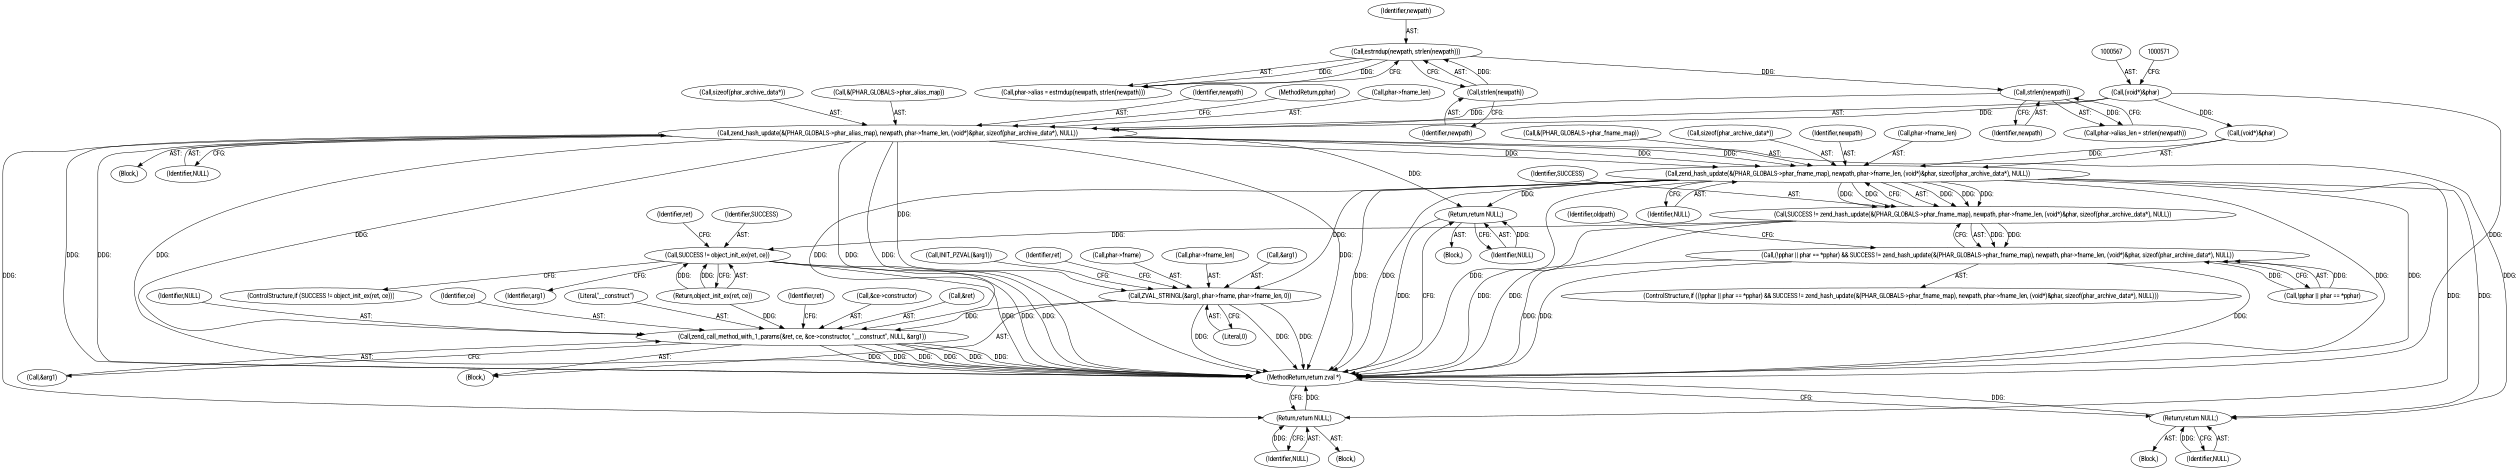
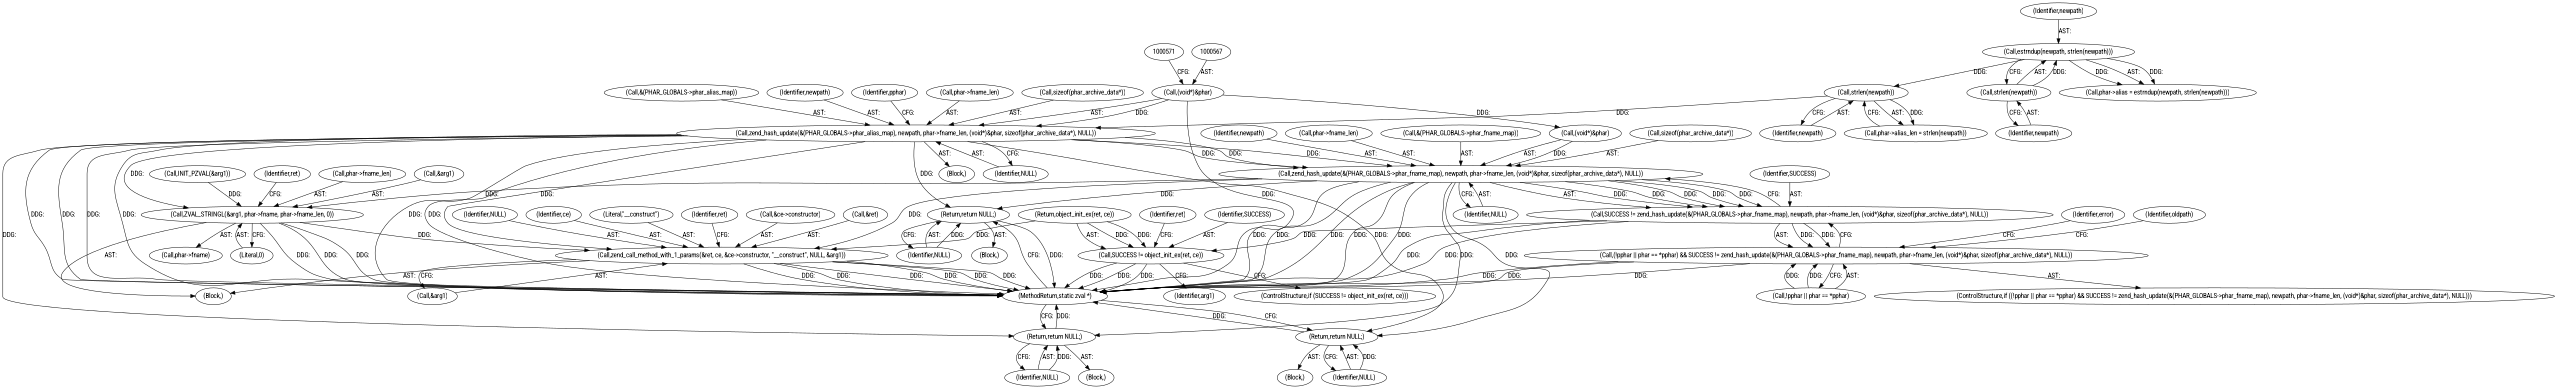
edge "(Call,phar->alias = estrndup(newpath, strlen(newpath)))" -> "(Call,estrndup(newpath, strlen(newpath)))": removed, label "CFG:"
node "(MethodReturn,pphar)": label "(MethodReturn,pphar)" -> "(Identifier,pphar)"
node "(Identifier,error)": added
edge "(Call,SUCCESS != object_init_ex(ret, ce))" -> "(Return,object_init_ex(ret, ce))": removed, label "CFG:"
edge "(Call,phar->fname)" -> "(Call,ZVAL_STRINGL(&arg1, phar->fname, phar->fname_len, 0))": reversed
edge "(Call,INIT_PZVAL(&arg1))" -> "(Call,ZVAL_STRINGL(&arg1, phar->fname, phar->fname_len, 0))": label "CFG: " -> "DDG: "
node "(MethodReturn,return zval *)": label "(MethodReturn,return zval *)" -> "(MethodReturn,static zval *)"
